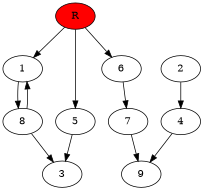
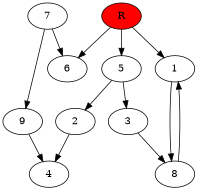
edge "6" -> "7": reversed
edge "5" -> "2": added
edge "8" -> "3": reversed
edge "4" -> "9": reversed
